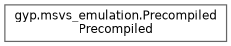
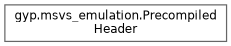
node "gyp.msvs_emulation.Precompiled Precompiled": label "gyp.msvs_emulation.Precompiled Precompiled" -> "gyp.msvs_emulation.Precompiled Header"
